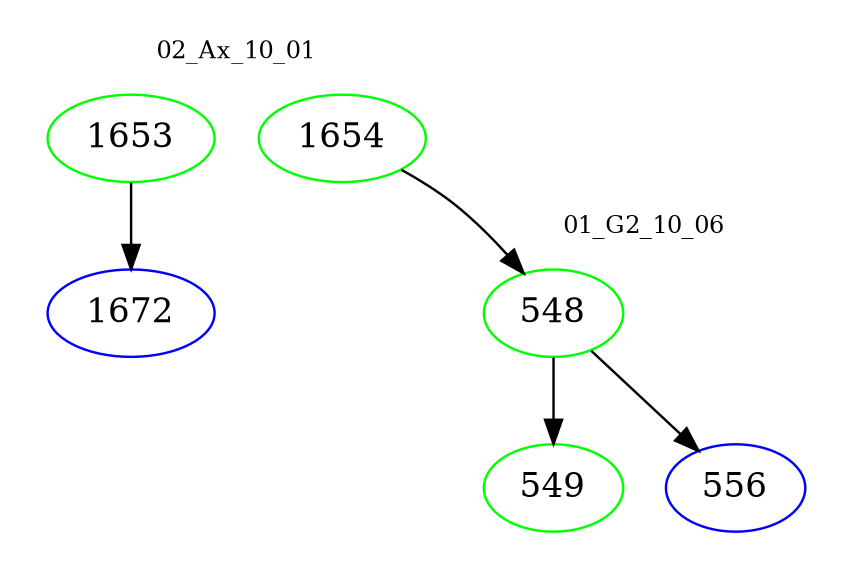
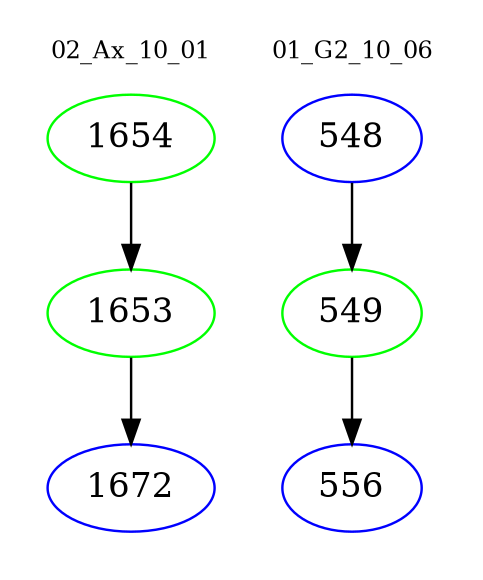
edge "1654" -> "548": now "1654" -> "1653"
node "548": color green -> blue
edge "548" -> "556": now "549" -> "556"
